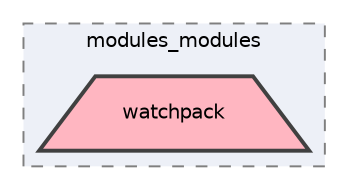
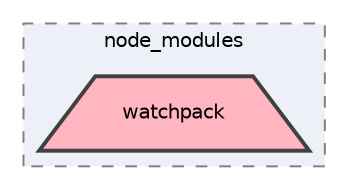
cluster "modules_modules": label "modules_modules" -> "node_modules"
